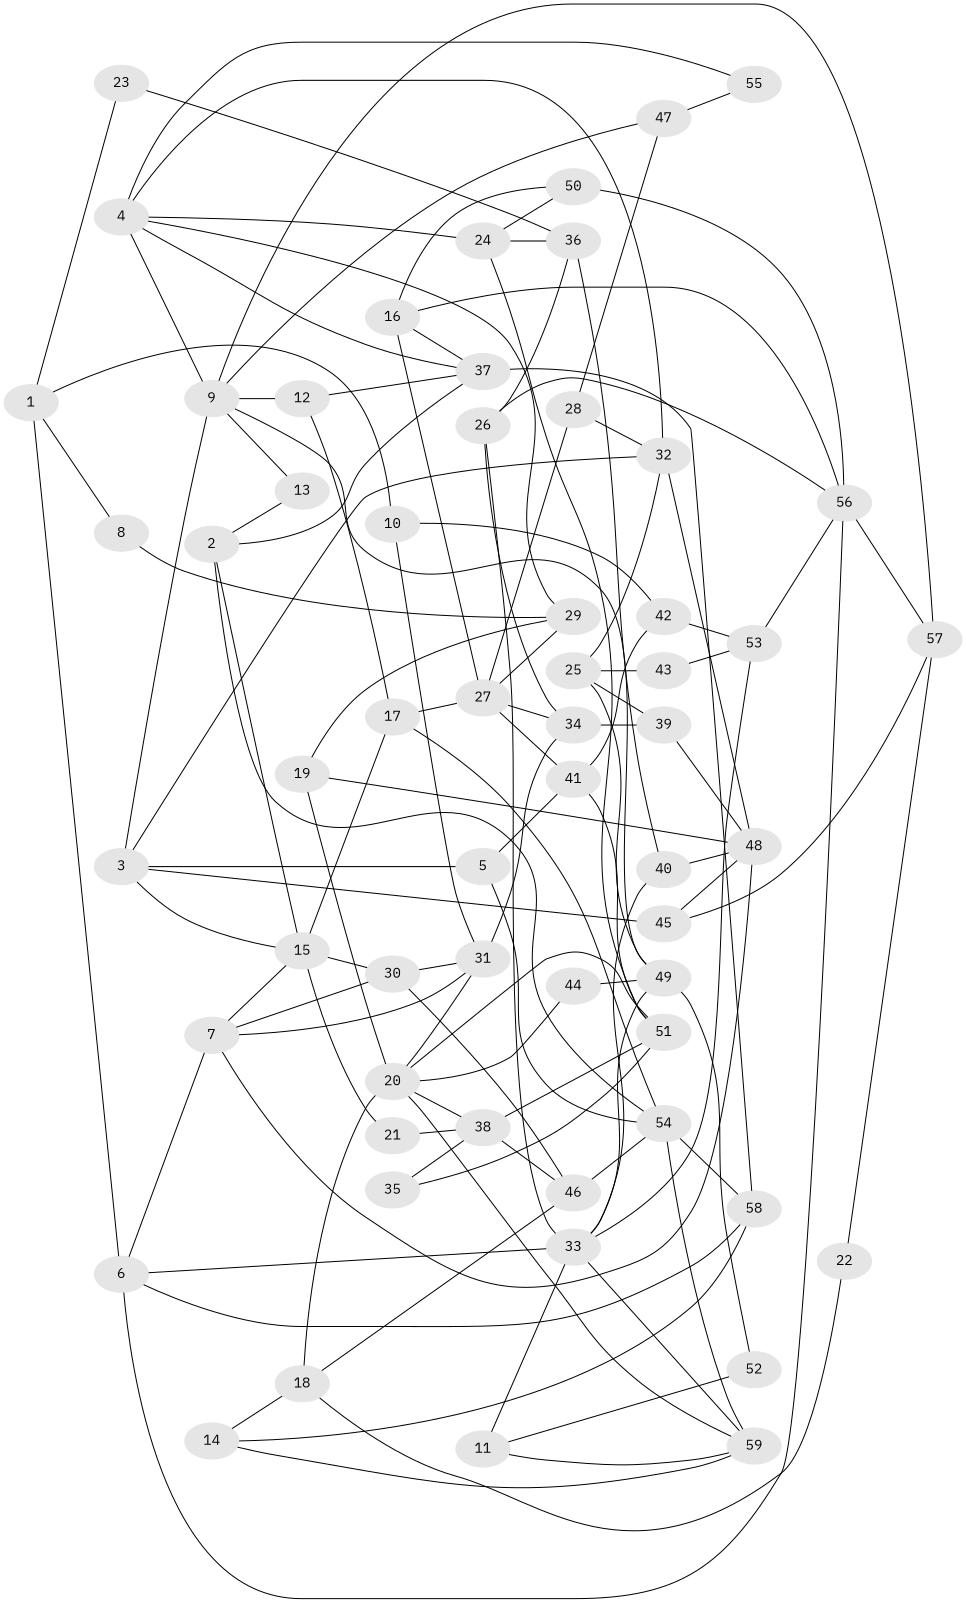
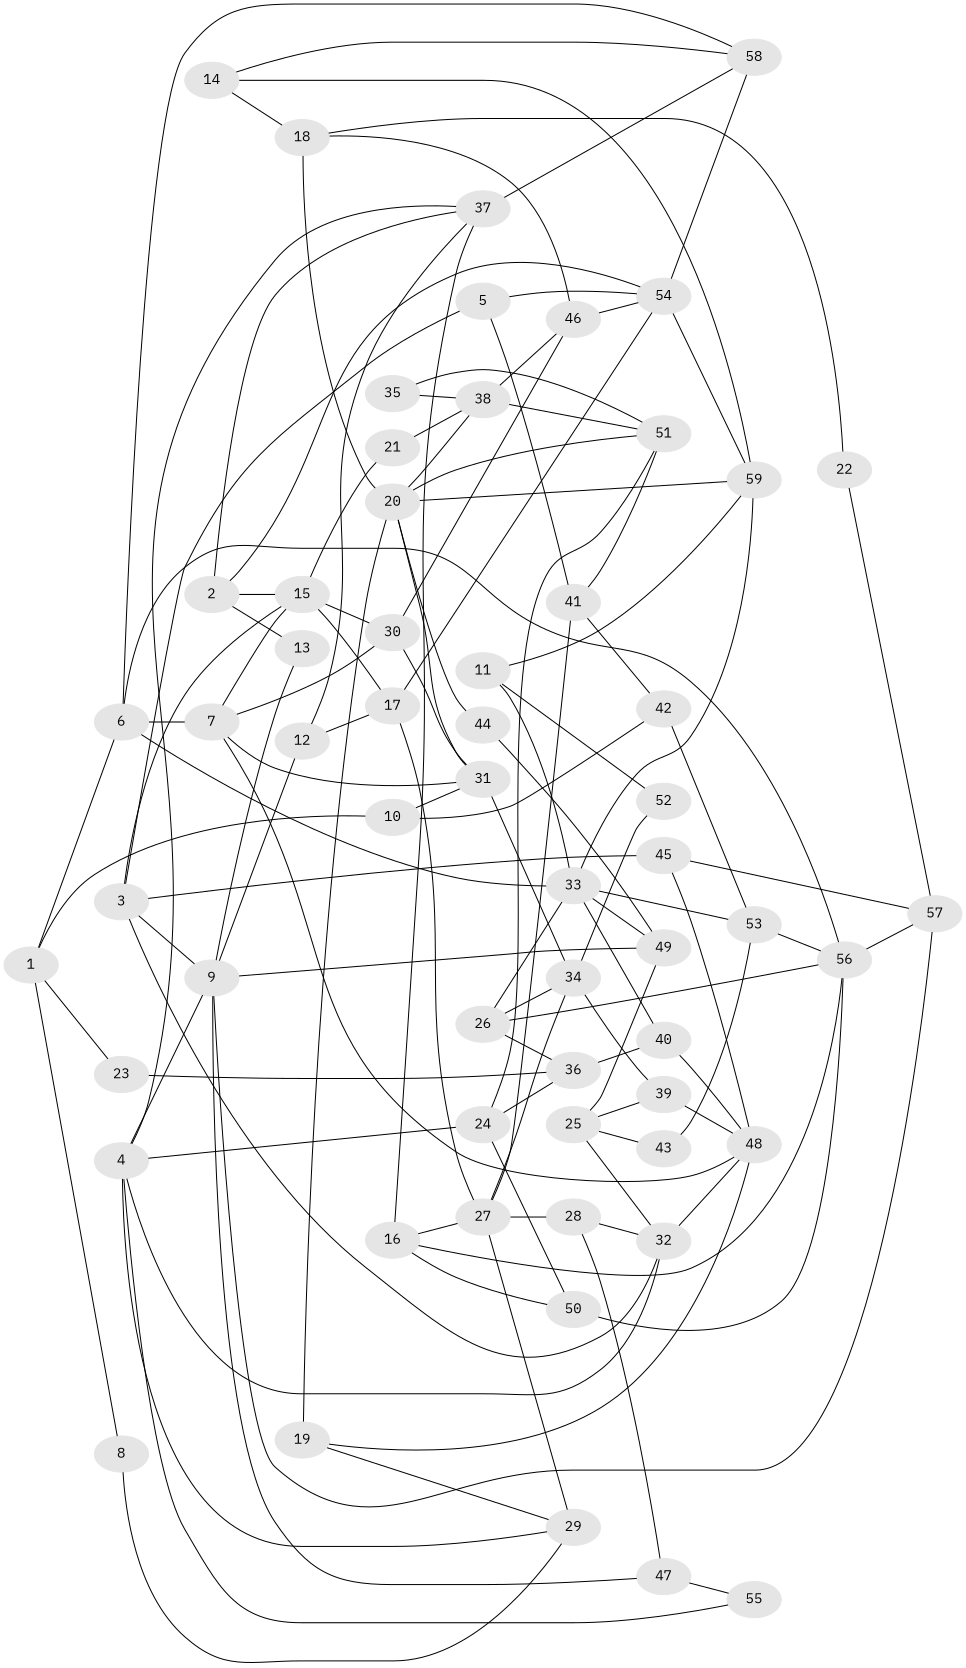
edge "49" -- "52": now "34" -- "52"
